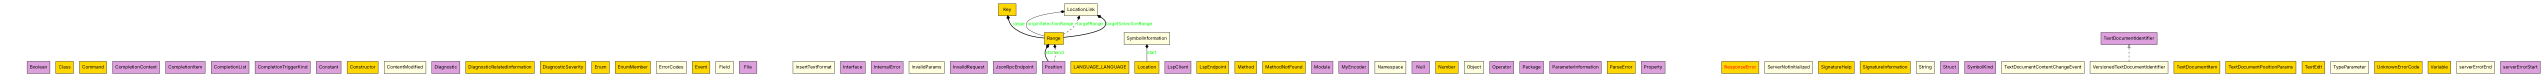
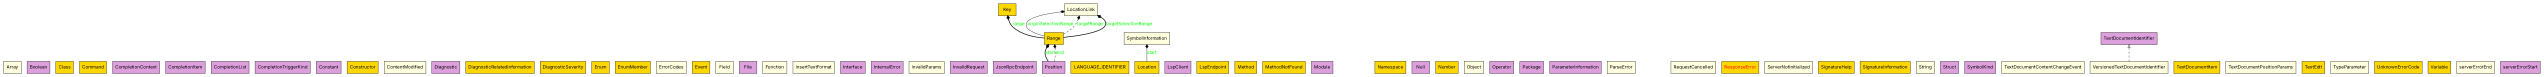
node "Array": added
node "Function": added
node "LANGUAGE_LANGUAGE": label "LANGUAGE_LANGUAGE" -> "LANGUAGE_IDENTIFIER"
node "MyEncoder": removed
node "Namespace": fillcolor lightyellow -> gold
node "ParseError": fillcolor gold -> lightyellow
node "Property": removed
node "RequestCancelled": added
node "TextDocumentPositionParams": fillcolor gold -> lightyellow
